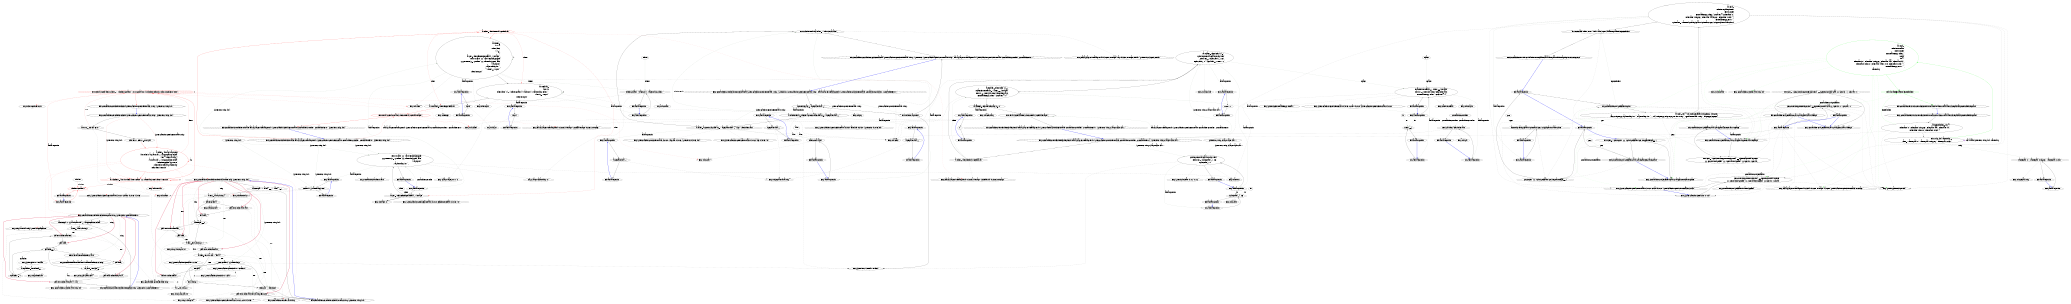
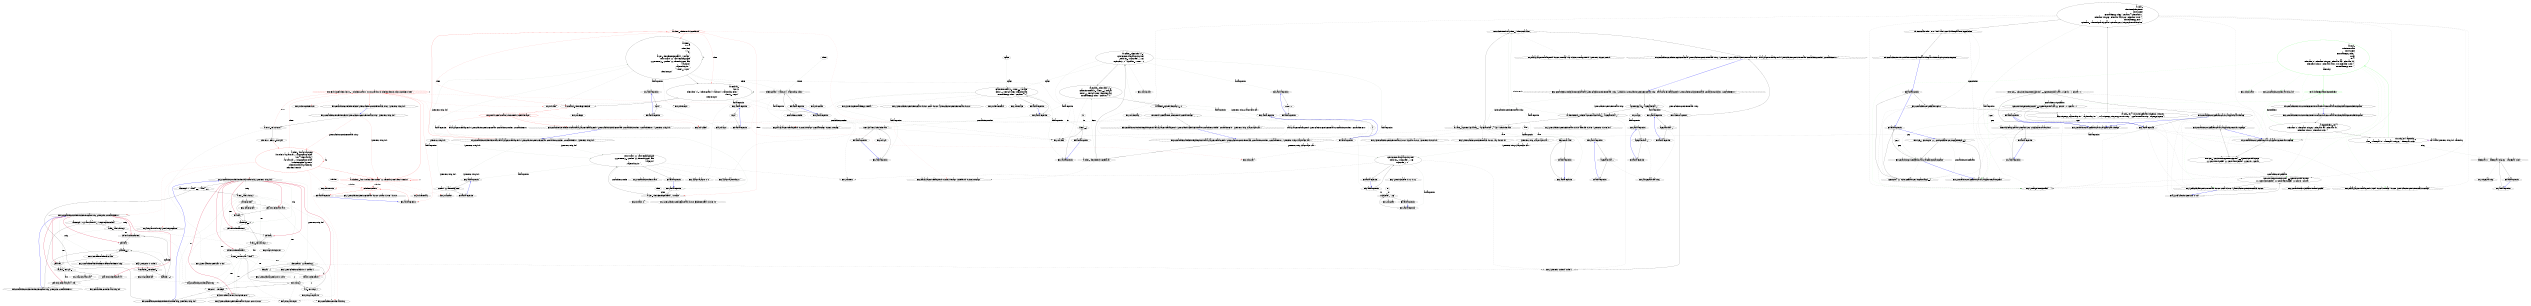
edge "var prev = tokens.ElementAtOrDefault(i - 1).ToMaybe()" -> "Entry T.ToMaybe<T>()": style bold -> dotted
edge "value.Length == 2" -> "yield return Token.Value(text.Substring(seen.Count()));": now "var text = value.Substring(1)" -> "yield return Token.Value(text.Substring(seen.Count()));"
